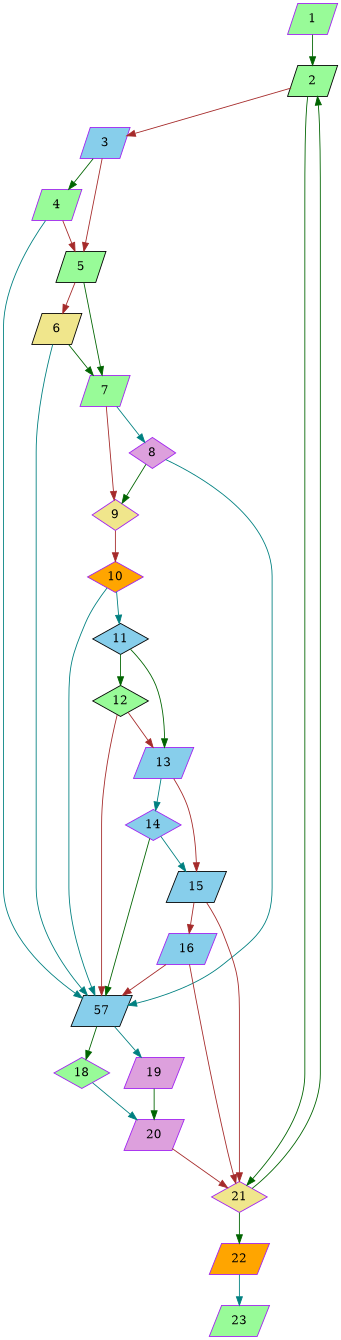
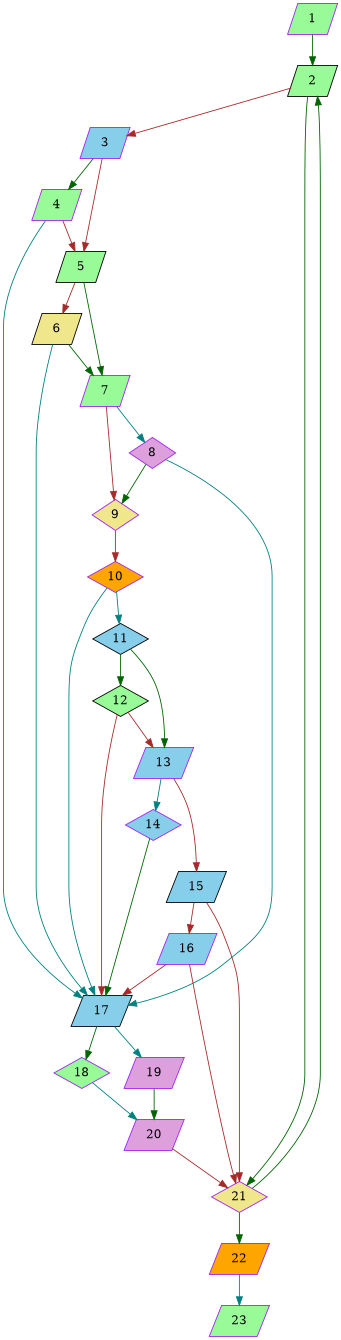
edge "14" -> "15": removed
node "57": label "57" -> "17"
